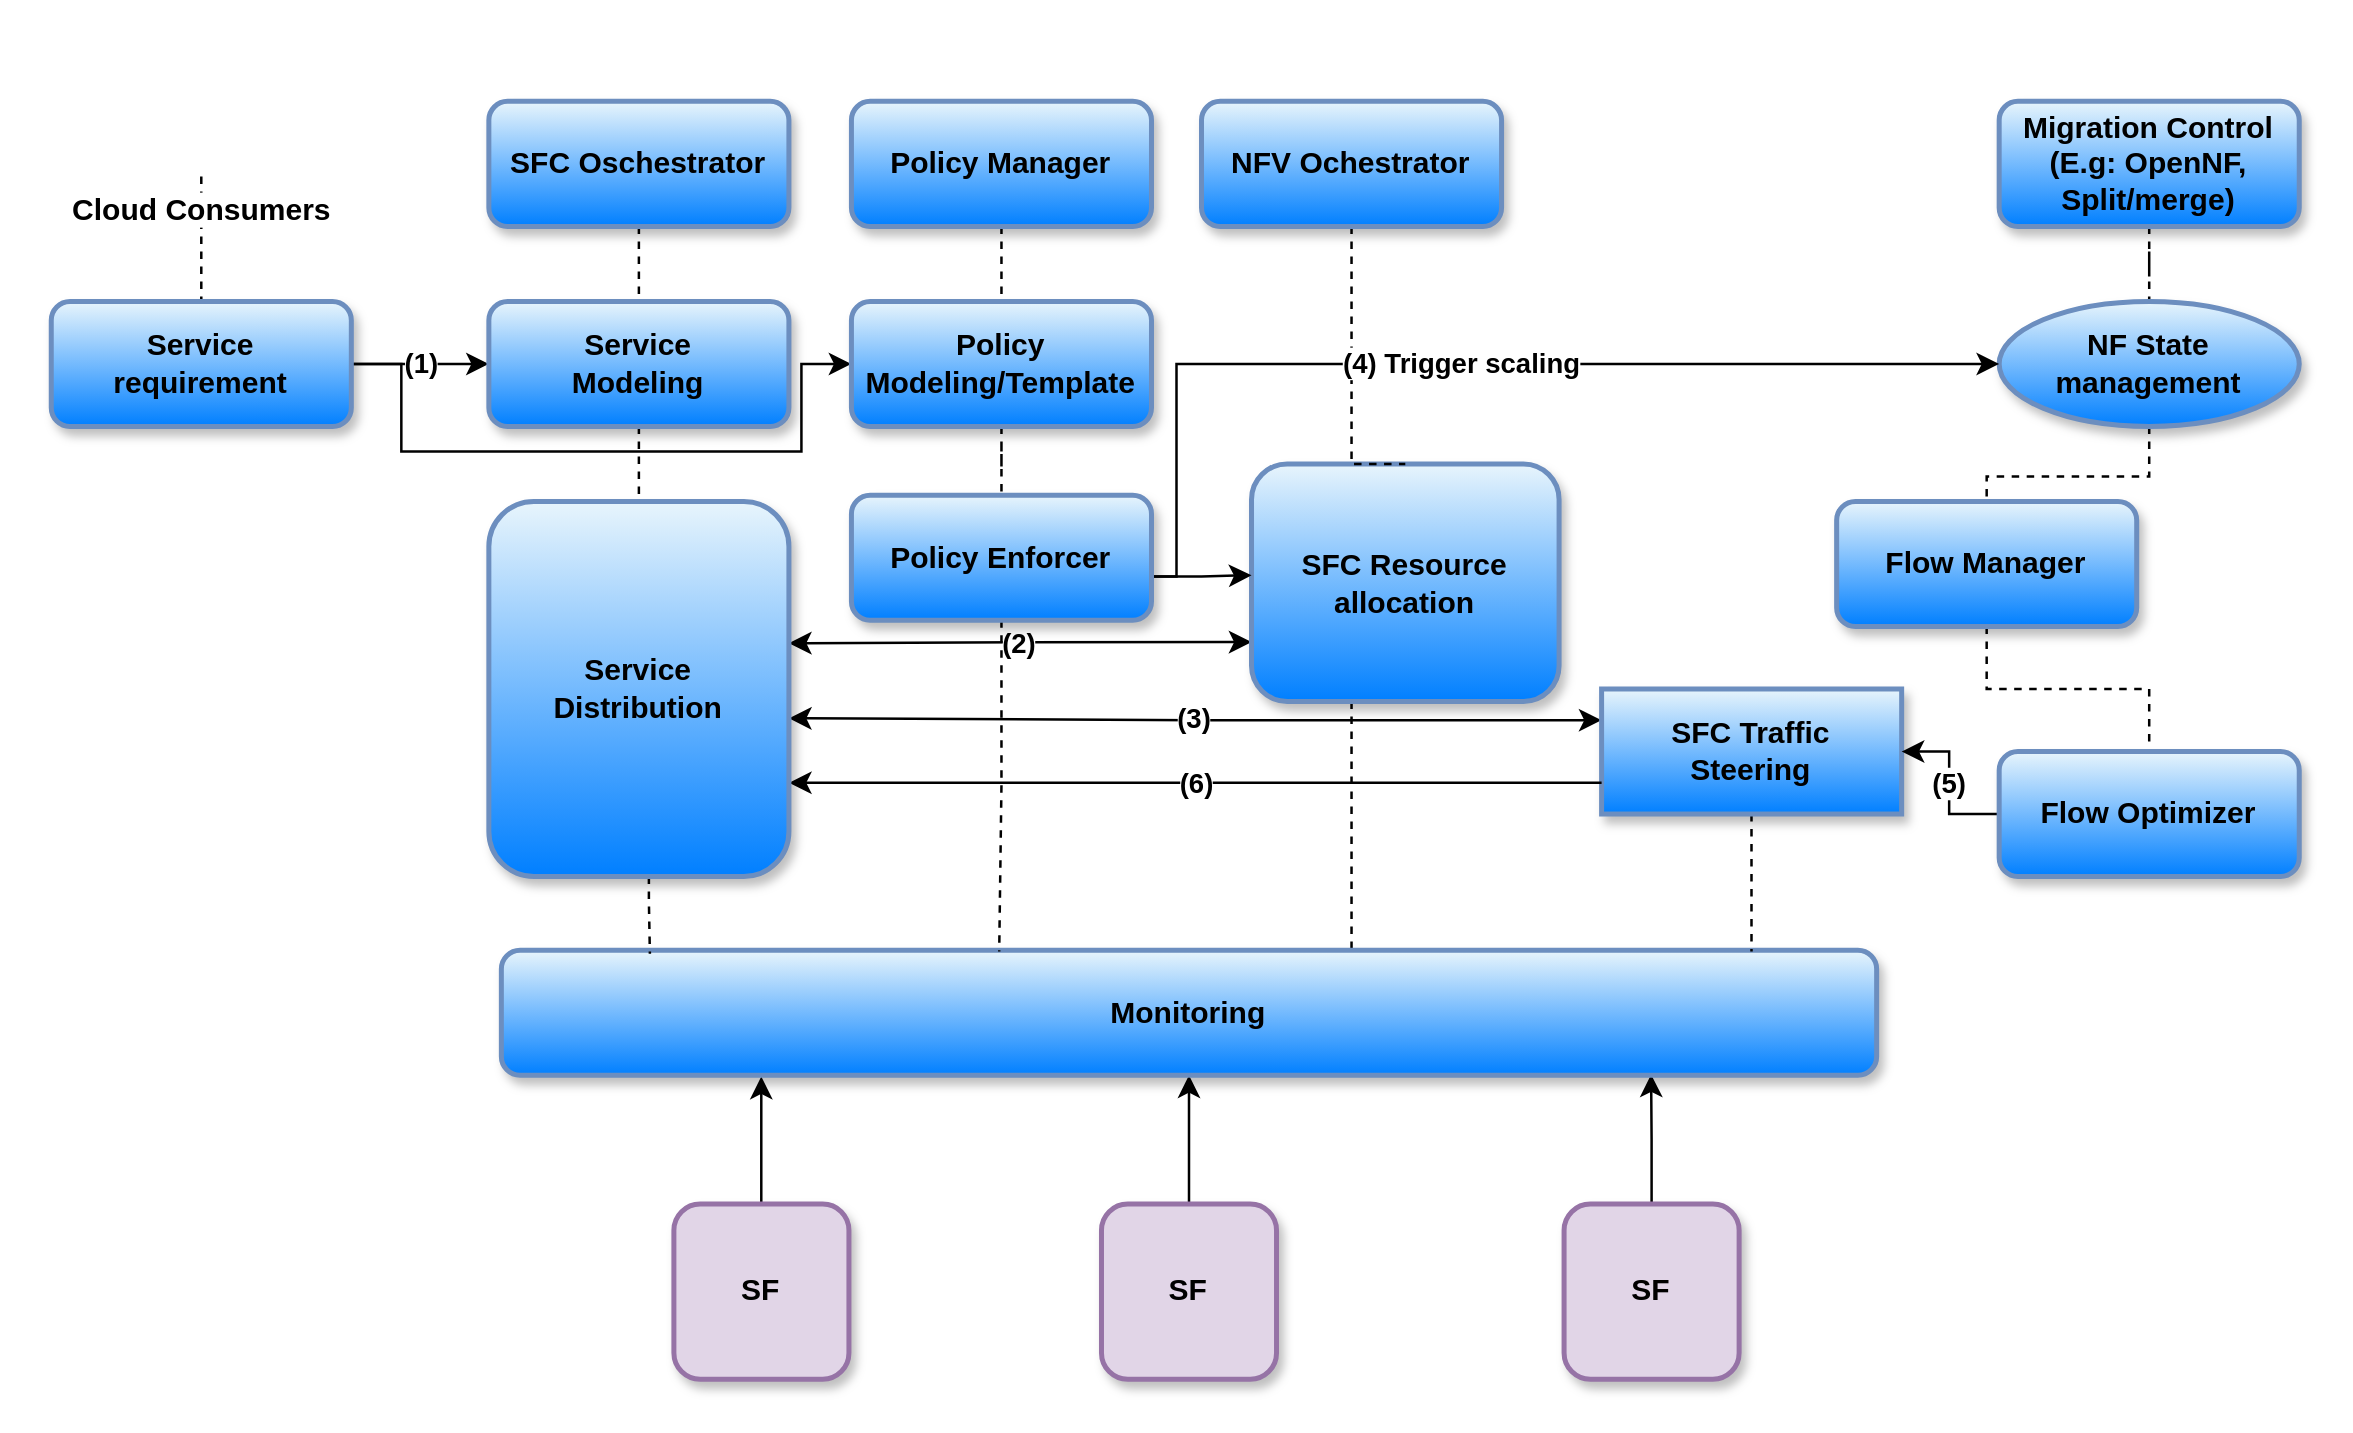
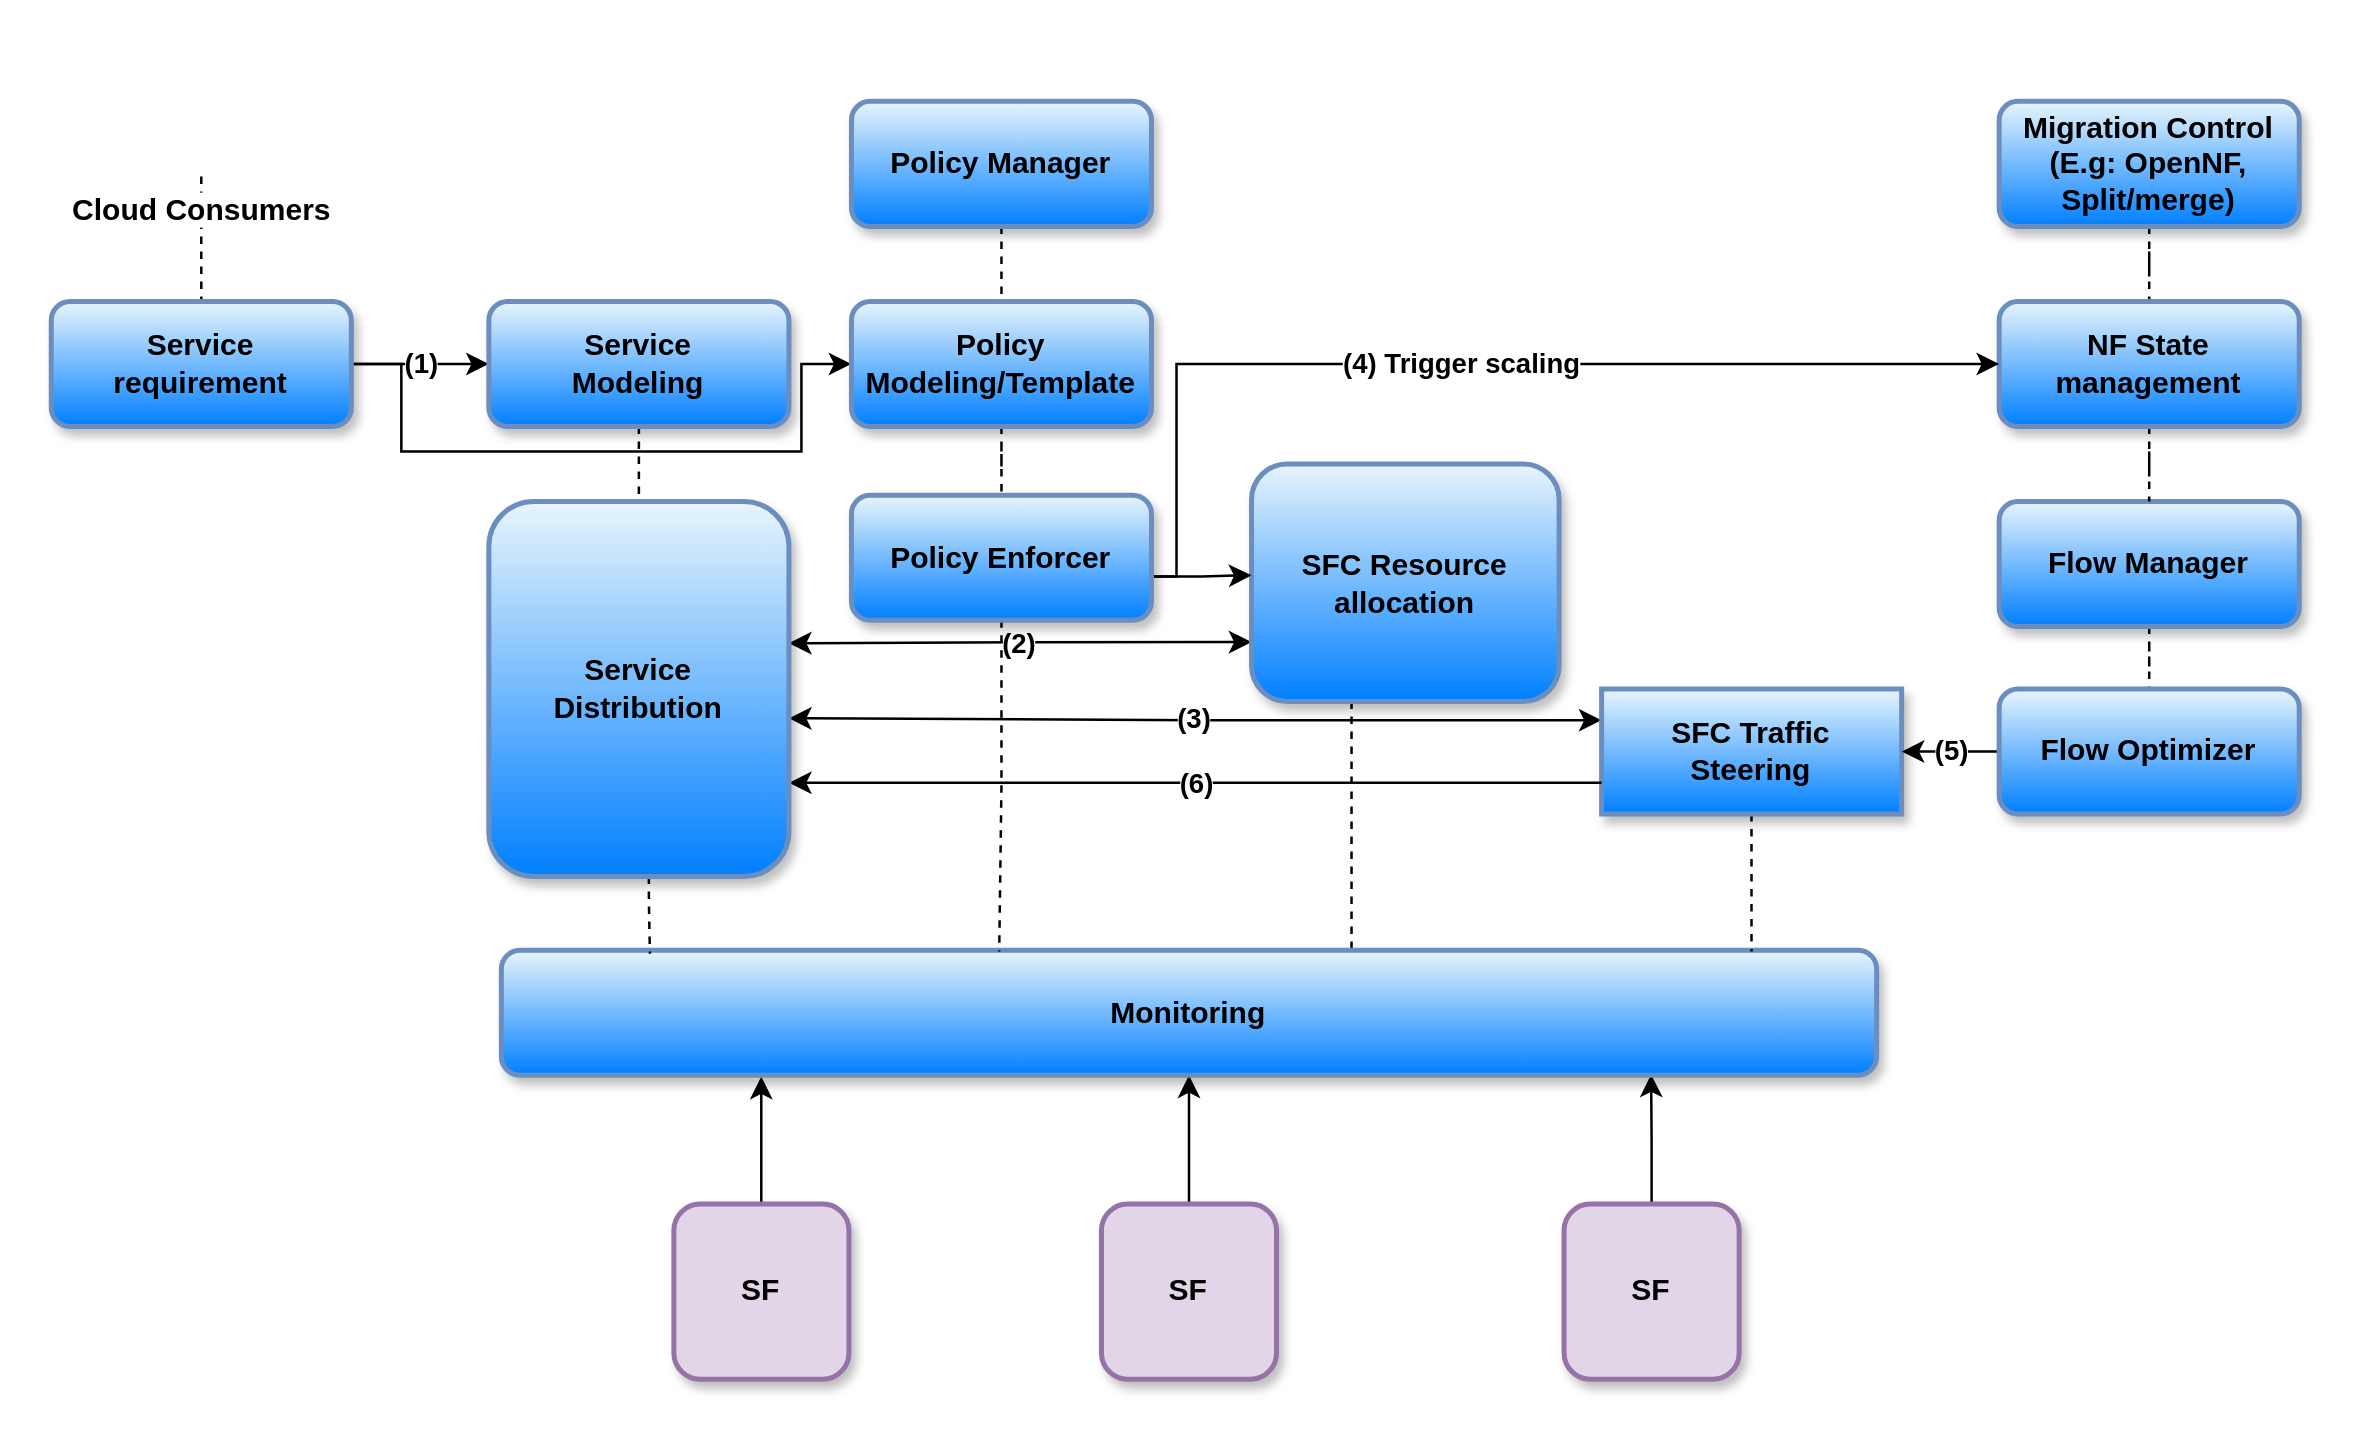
node "SFC Oschestrator": removed
node "NFV Ochestrator": removed
edge "SFC Oschestrator" -- "Service Modeling": removed
node "NF State management": shape ellipse -> rounded rectangle
edge "NFV Ochestrator" -- "SFC Resource allocation": removed
node "Flow Manager": moved (1986, 564) -> (2149, 564)
node "Flow Optimizer": moved (2149, 814) -> (2149, 751)
